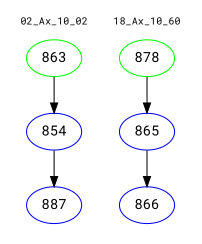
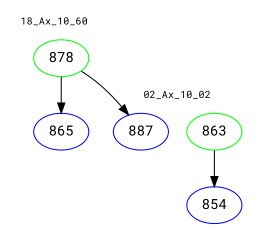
edge "854" -> "887": now "878" -> "887"
node "866": removed
